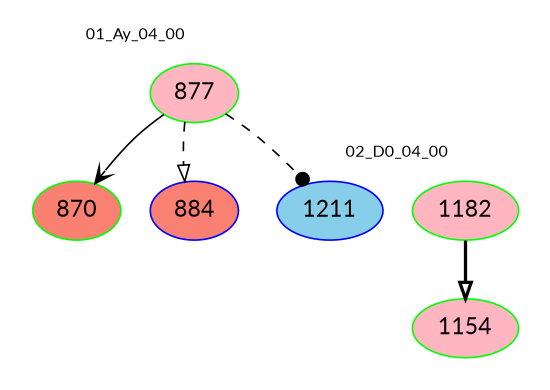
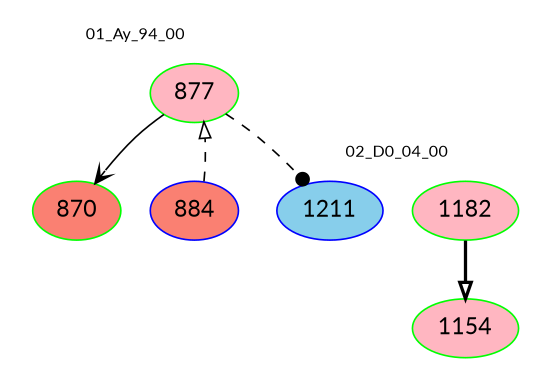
cluster "01_Ay_04_00": label "01_Ay_04_00" -> "01_Ay_94_00"
edge "877" -> "884": reversed
